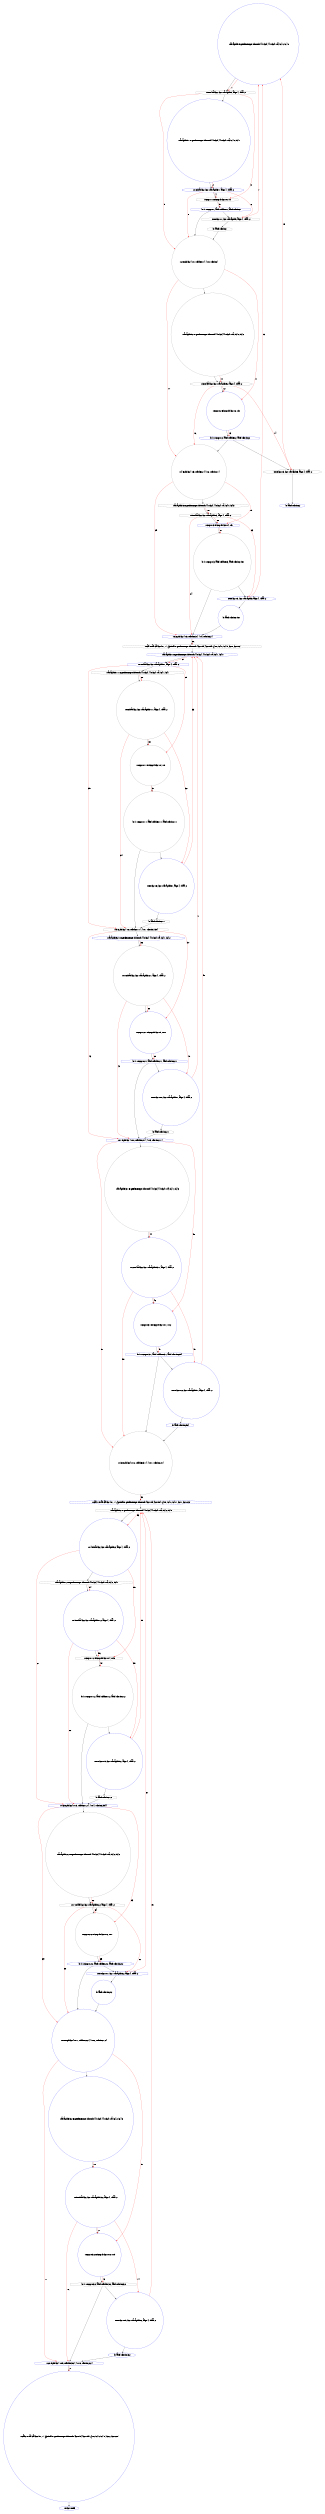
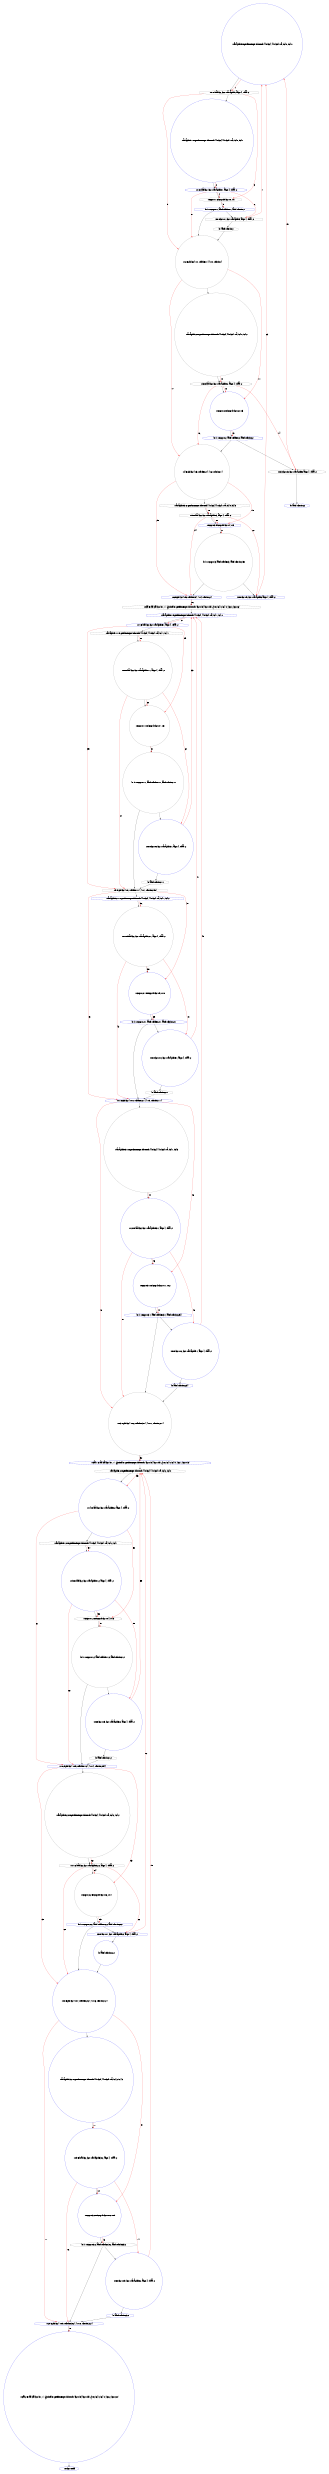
edge "%5 = load i32, i32* %arrayidx9.3, align 4, !tbaa !2" -> "store i32 %5, i32* %arrayidx5, align 4, !tbaa !2": label "63" -> "22"
node "br label %for.inc.150": removed
node "store i32 %17, i32* %arrayidx5.2, align 4, !tbaa !2": label "store i32 %17, i32* %arrayidx5.2, align 4, !tbaa !2" -> "store i52 %17, i32* %arrayidx5.2, align 4, !tbaa !2"
